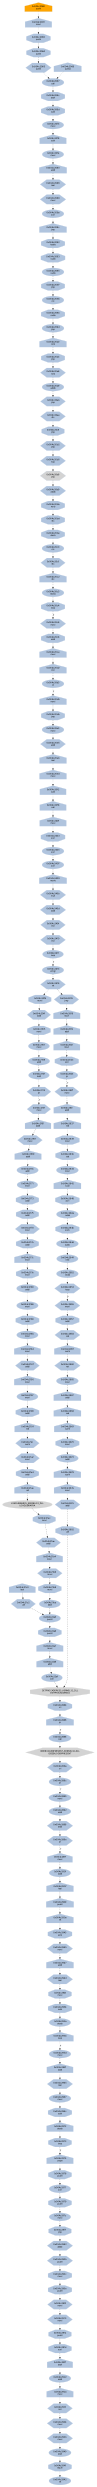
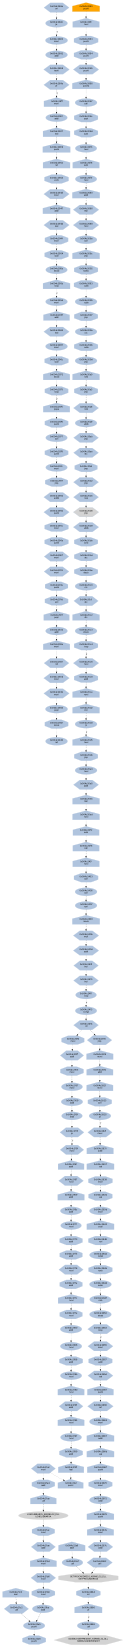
edge "0x004c2065 pushl" -> "0x004c2067 call": now "0x004c2065 pushl" -> "0x004c2066 pusha"
node "0x004c21a1 pushl": shape hexagon -> house
edge "0x004c21a1 pushl" -> "0x004c21a2 movl": reversed
node "0x004c2882 call": shape octagon -> hexagon
node "0x004c22a7 movl": removed
edge "ISDEBUGGERPRESENT_KERNEL32_DLL ISDEBUGGERPRESENT" -> "0x004c288a orl": removed
